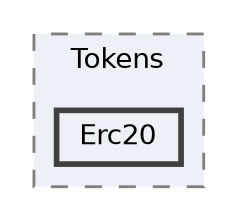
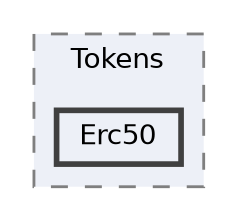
node "Erc20": label "Erc20" -> "Erc50"
